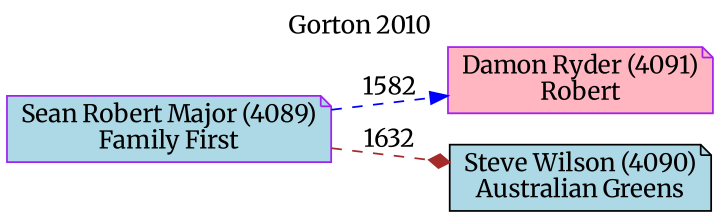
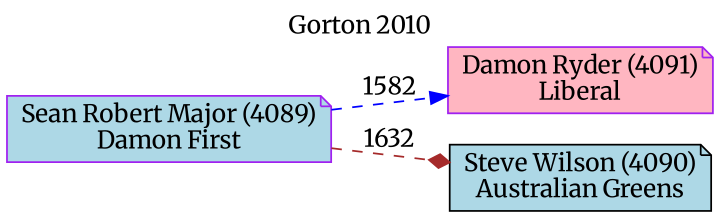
node "Damon Ryder (4091) Robert": label "Damon Ryder (4091) Robert" -> "Damon Ryder (4091) Liberal"
node "Sean Robert Major (4089) Family First": label "Sean Robert Major (4089) Family First" -> "Sean Robert Major (4089) Damon First"
